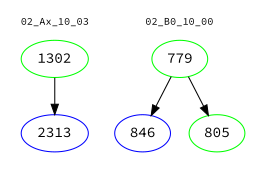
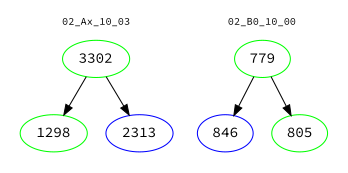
node "1302": label "1302" -> "3302"
node "1298": added
